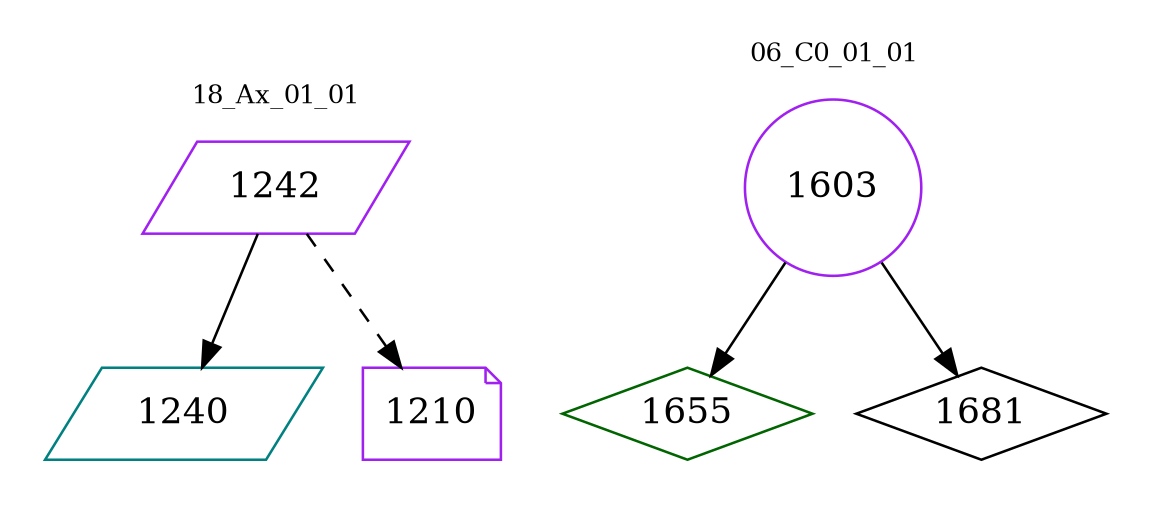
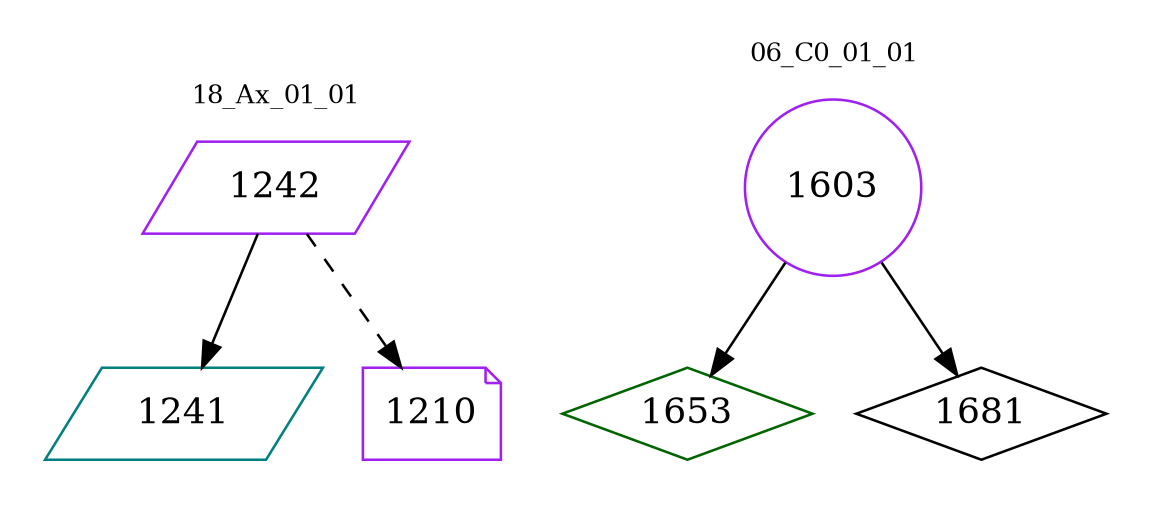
node "1240": label "1240" -> "1241"
node "1655": label "1655" -> "1653"
